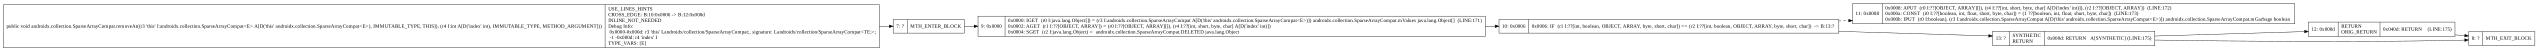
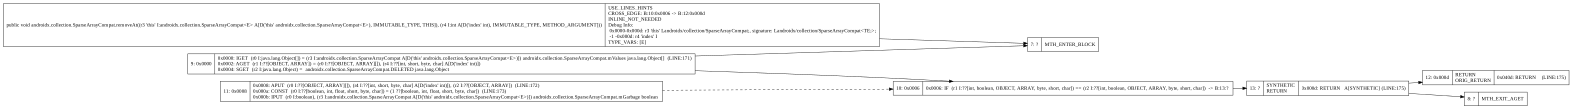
edge "10: 0x0006" -> "11: 0x0008": reversed
edge "7: ?" -> "9: 0x0000": reversed
edge "12: 0x000d" -> "8: ?": removed
node "8: ?": text "MTH_EXIT_BLOCK" -> "MTH_EXIT_AGET"
